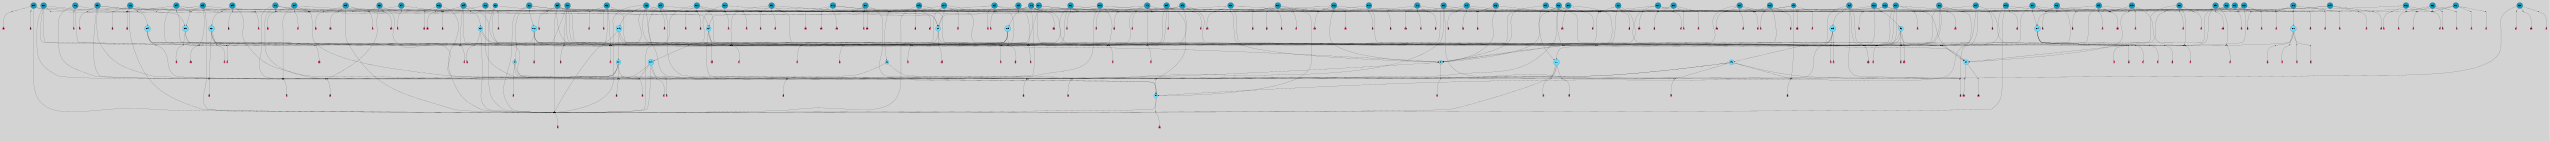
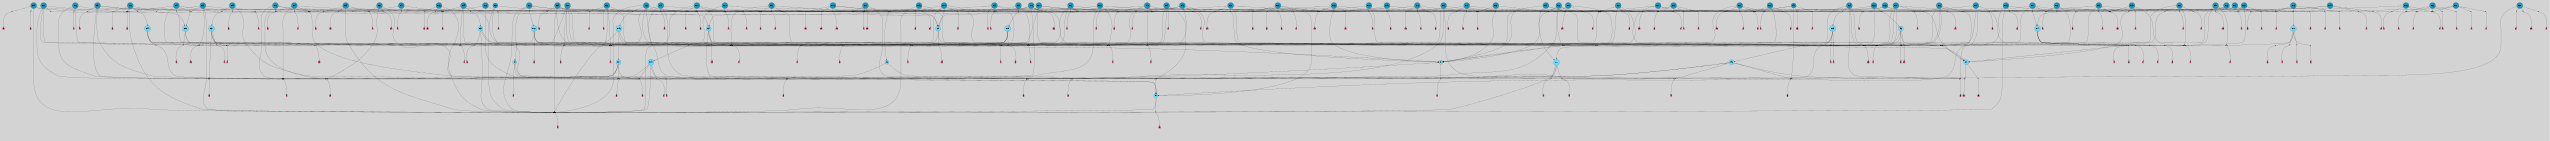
node "T298": added
